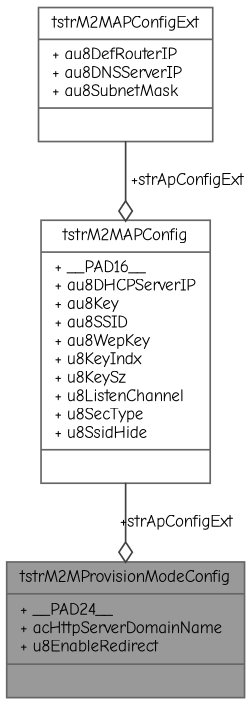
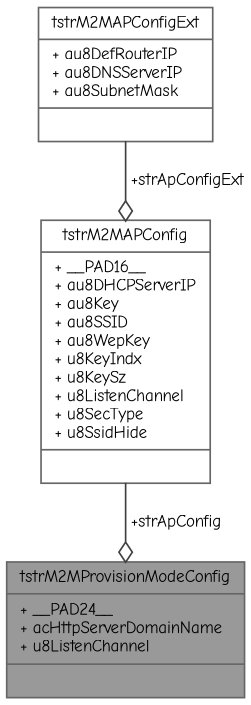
edge "tstrM2MAPConfig" -> "tstrM2MProvisionModeConfig": label " +strApConfigExt" -> " +strApConfig"
node "tstrM2MProvisionModeConfig": text "+ u8EnableRedirect" -> "+ u8ListenChannel"
